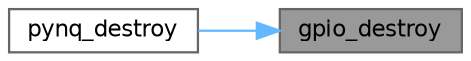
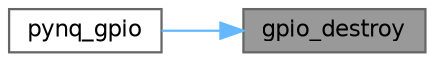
node "pynq_destroy": label "pynq_destroy" -> "pynq_gpio"
